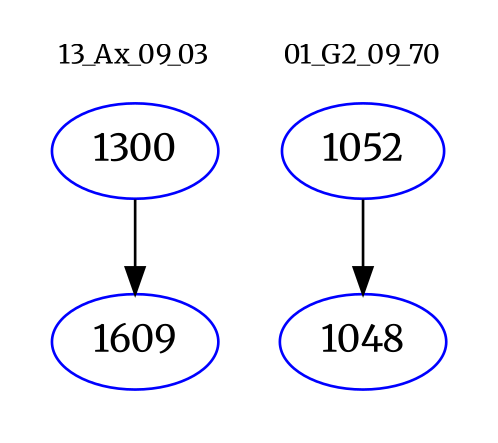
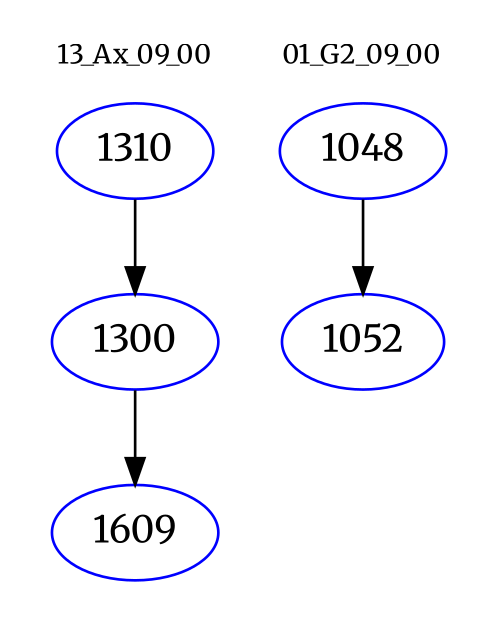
cluster "13_Ax_09_03": label "13_Ax_09_03" -> "13_Ax_09_00"
cluster "01_G2_09_70": label "01_G2_09_70" -> "01_G2_09_00"
node "1310": added
edge "1052" -> "1048": reversed
